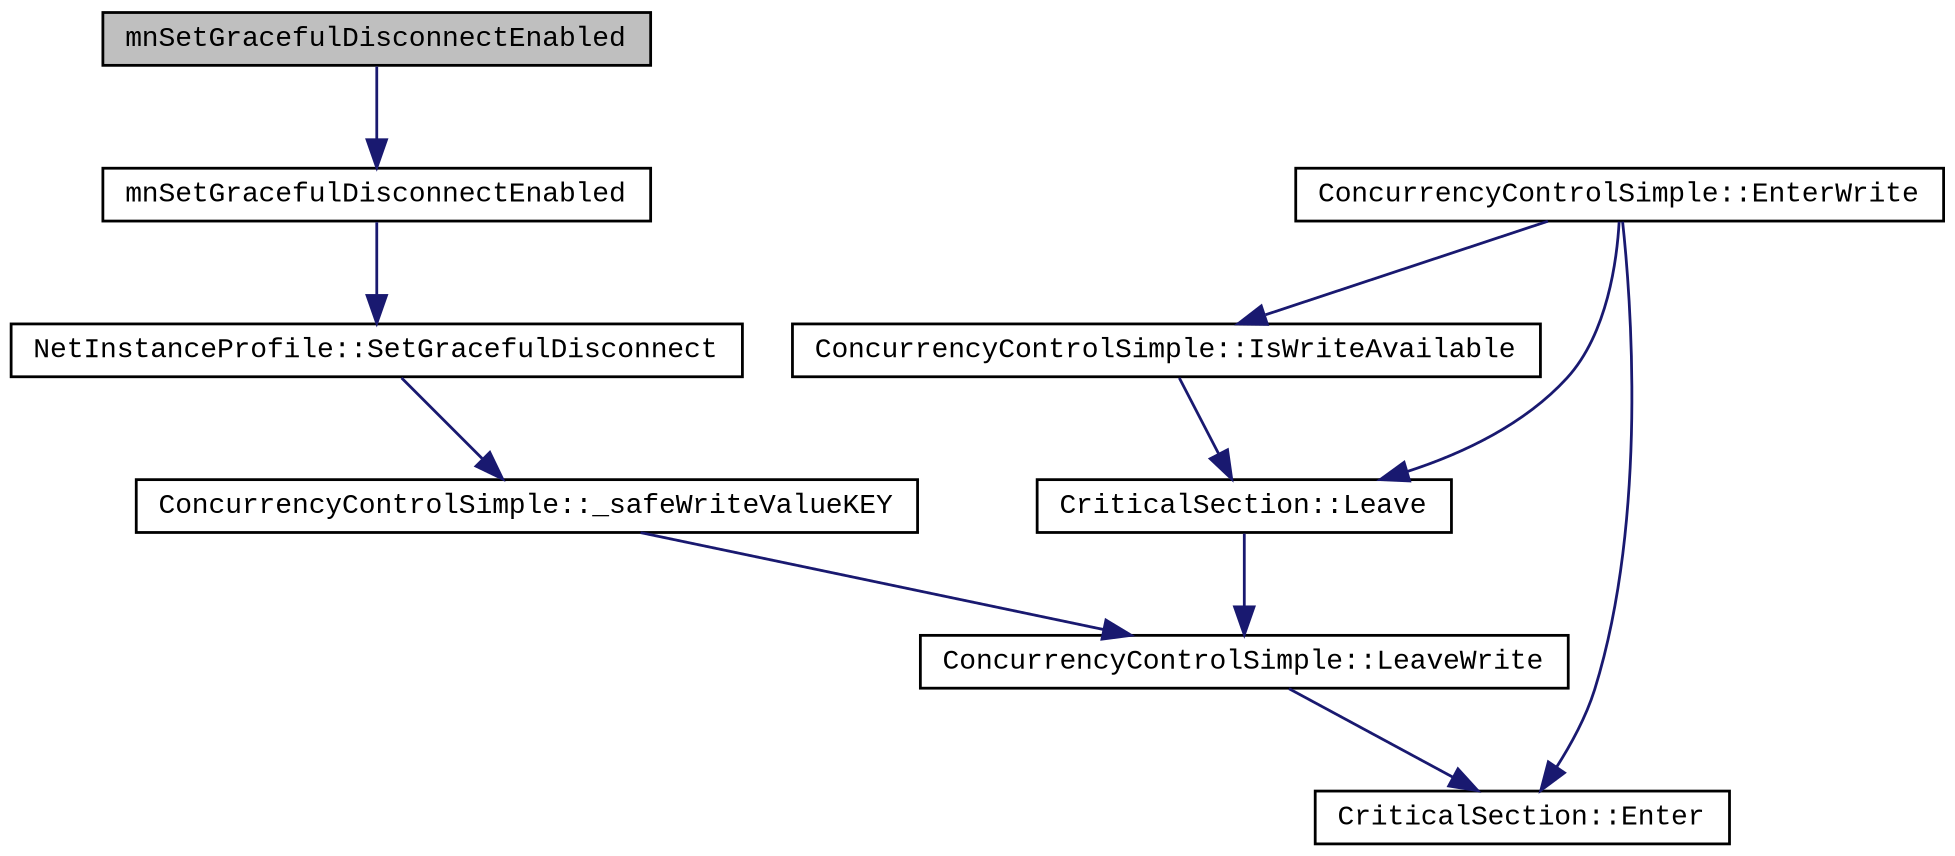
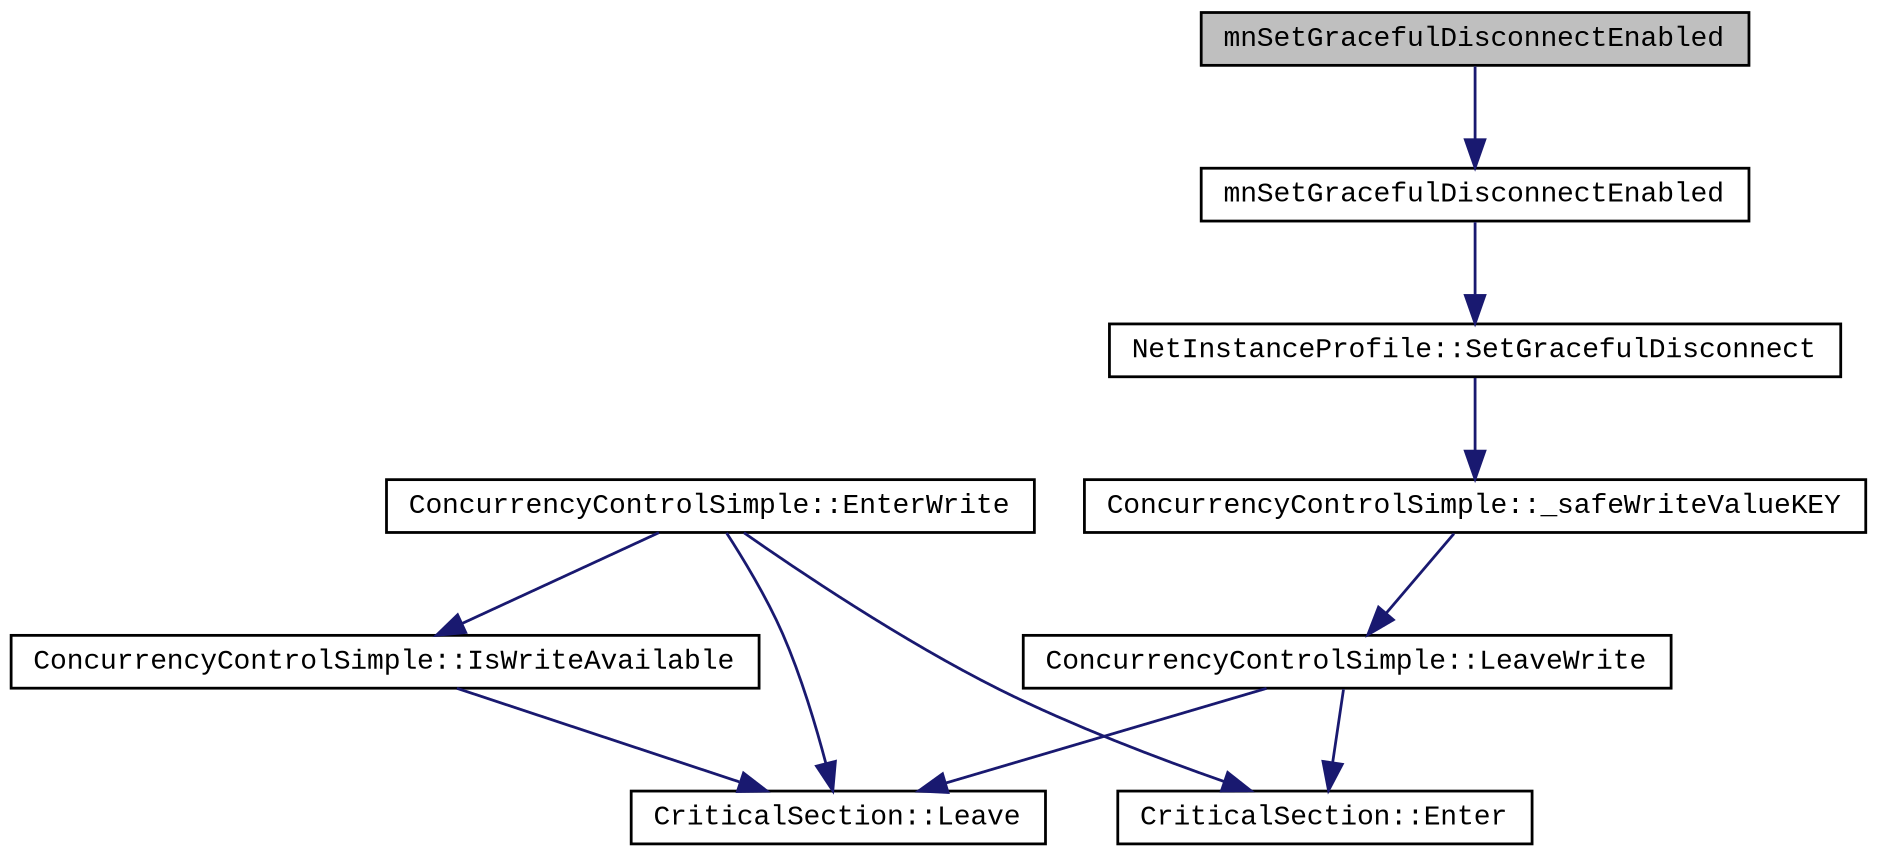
edge "CriticalSection::Leave" -> "ConcurrencyControlSimple::LeaveWrite": reversed
